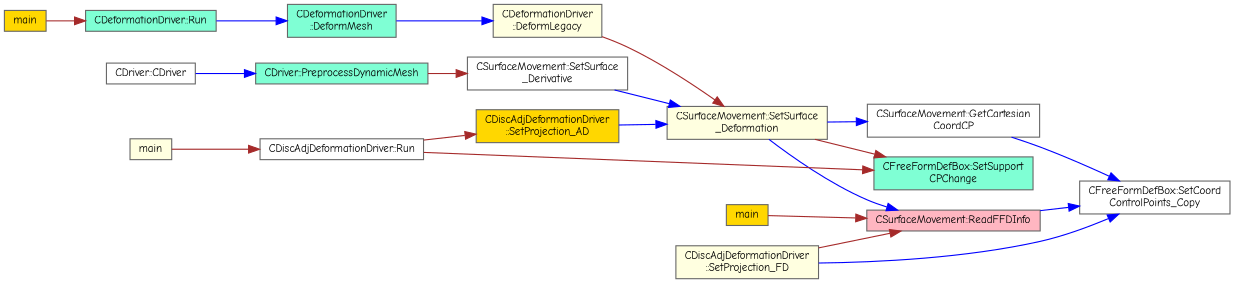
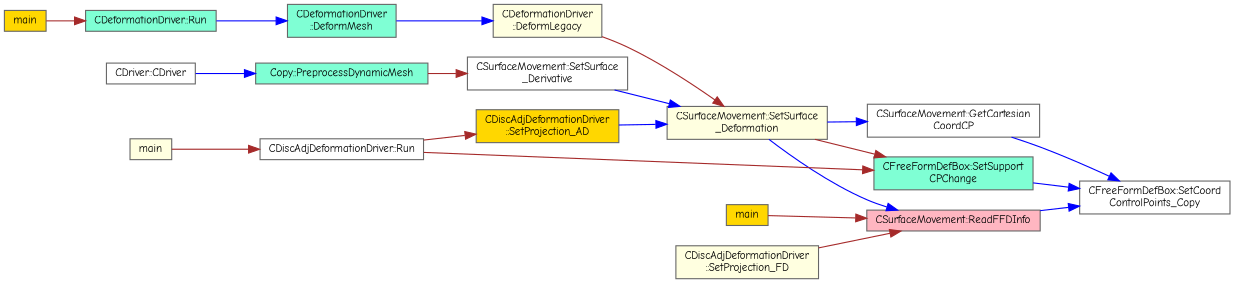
node "CDriver::PreprocessDynamicMesh": label "CDriver::PreprocessDynamicMesh" -> "Copy::PreprocessDynamicMesh"
edge "CDiscAdjDeformationDriver ::SetProjection_FD" -> "CFreeFormDefBox::SetCoord ControlPoints_Copy": now "CFreeFormDefBox::SetSupport CPChange" -> "CFreeFormDefBox::SetCoord ControlPoints_Copy"
